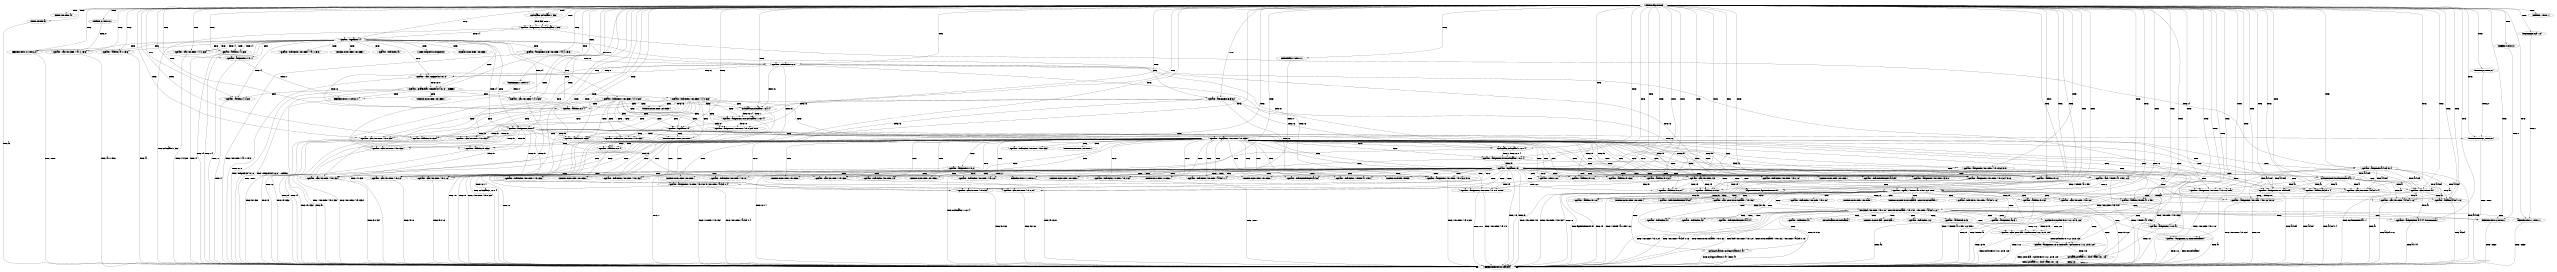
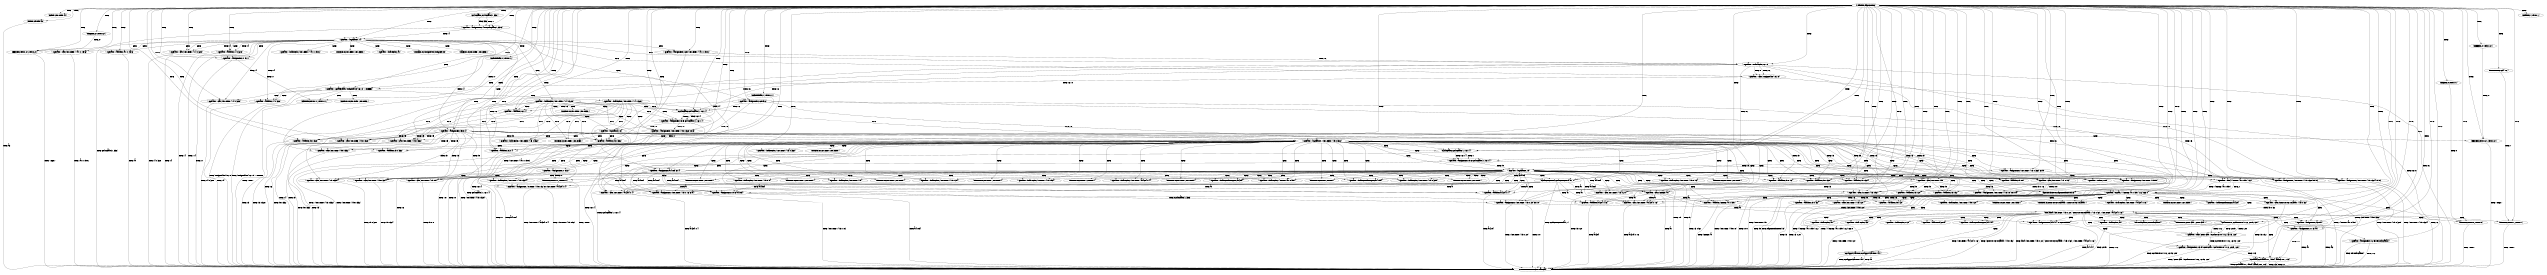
node "(WORD,unsigned int,unsigned int)": label "(WORD,unsigned int,unsigned int)" -> "(UNKNOWN,unsigned int,unsigned int)"
edge "(<operator>.assignment,a1[188] = v4)" -> "(<operator>.addition,a1[20] + 4)": added, label "DDG: a1[188]"
edge "(<operator>.assignment,v10 = a1[105])" -> "(<operator>.assignment,*(_DWORD *)(v5 + 20) = v10)": label "DDG: v10" -> "DDG: Curl_ccalloc(1, 336)"
edge "(<operator>.cast,(_DWORD *)(v5 + 16))" -> "(METHOD_RETURN,int __fastcall)": now "(<operator>.cast,(_DWORD *)(v5 + 16))" -> "(<operator>.assignment,*(_DWORD *)(v5 + 8) = -100)"
